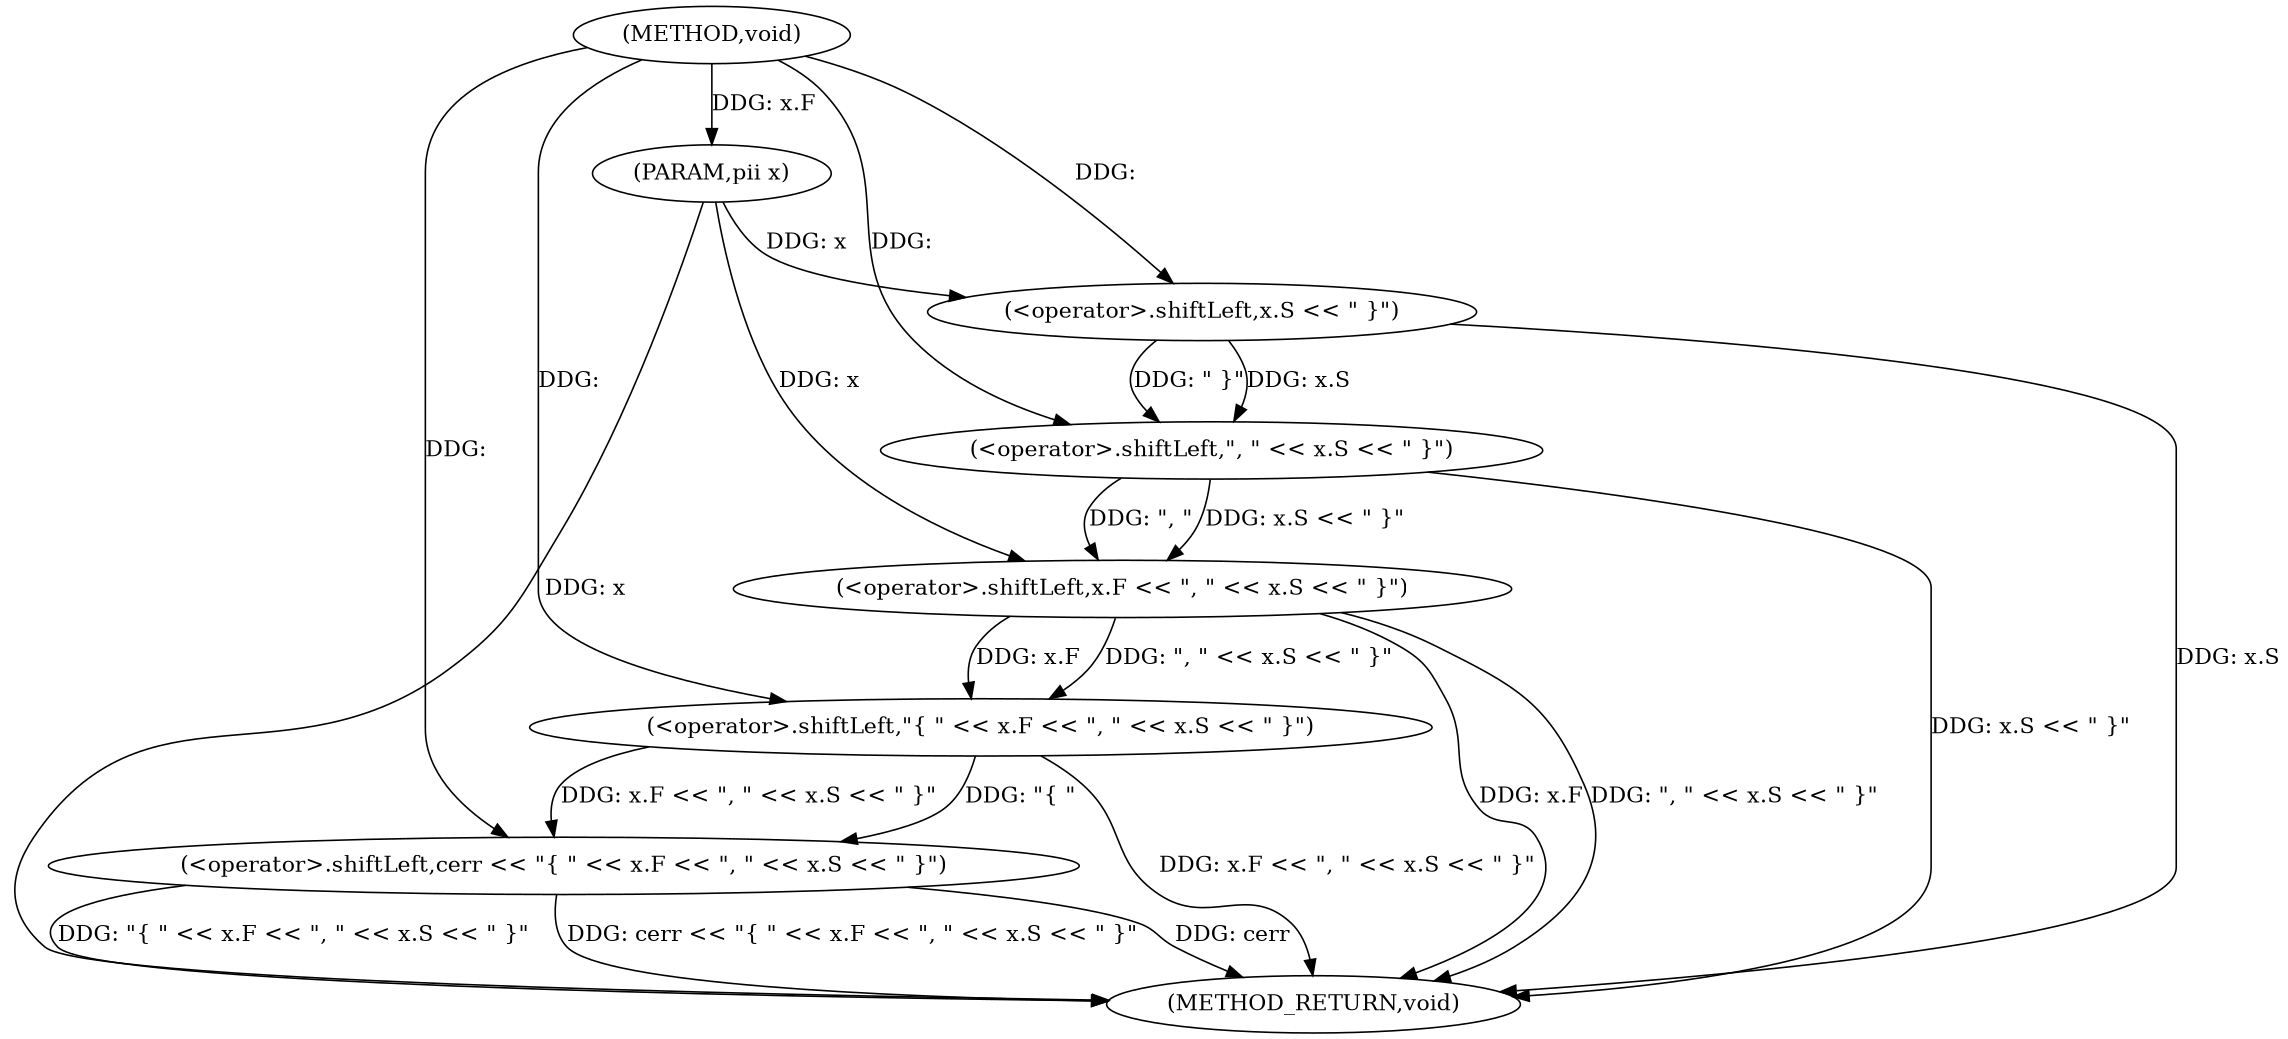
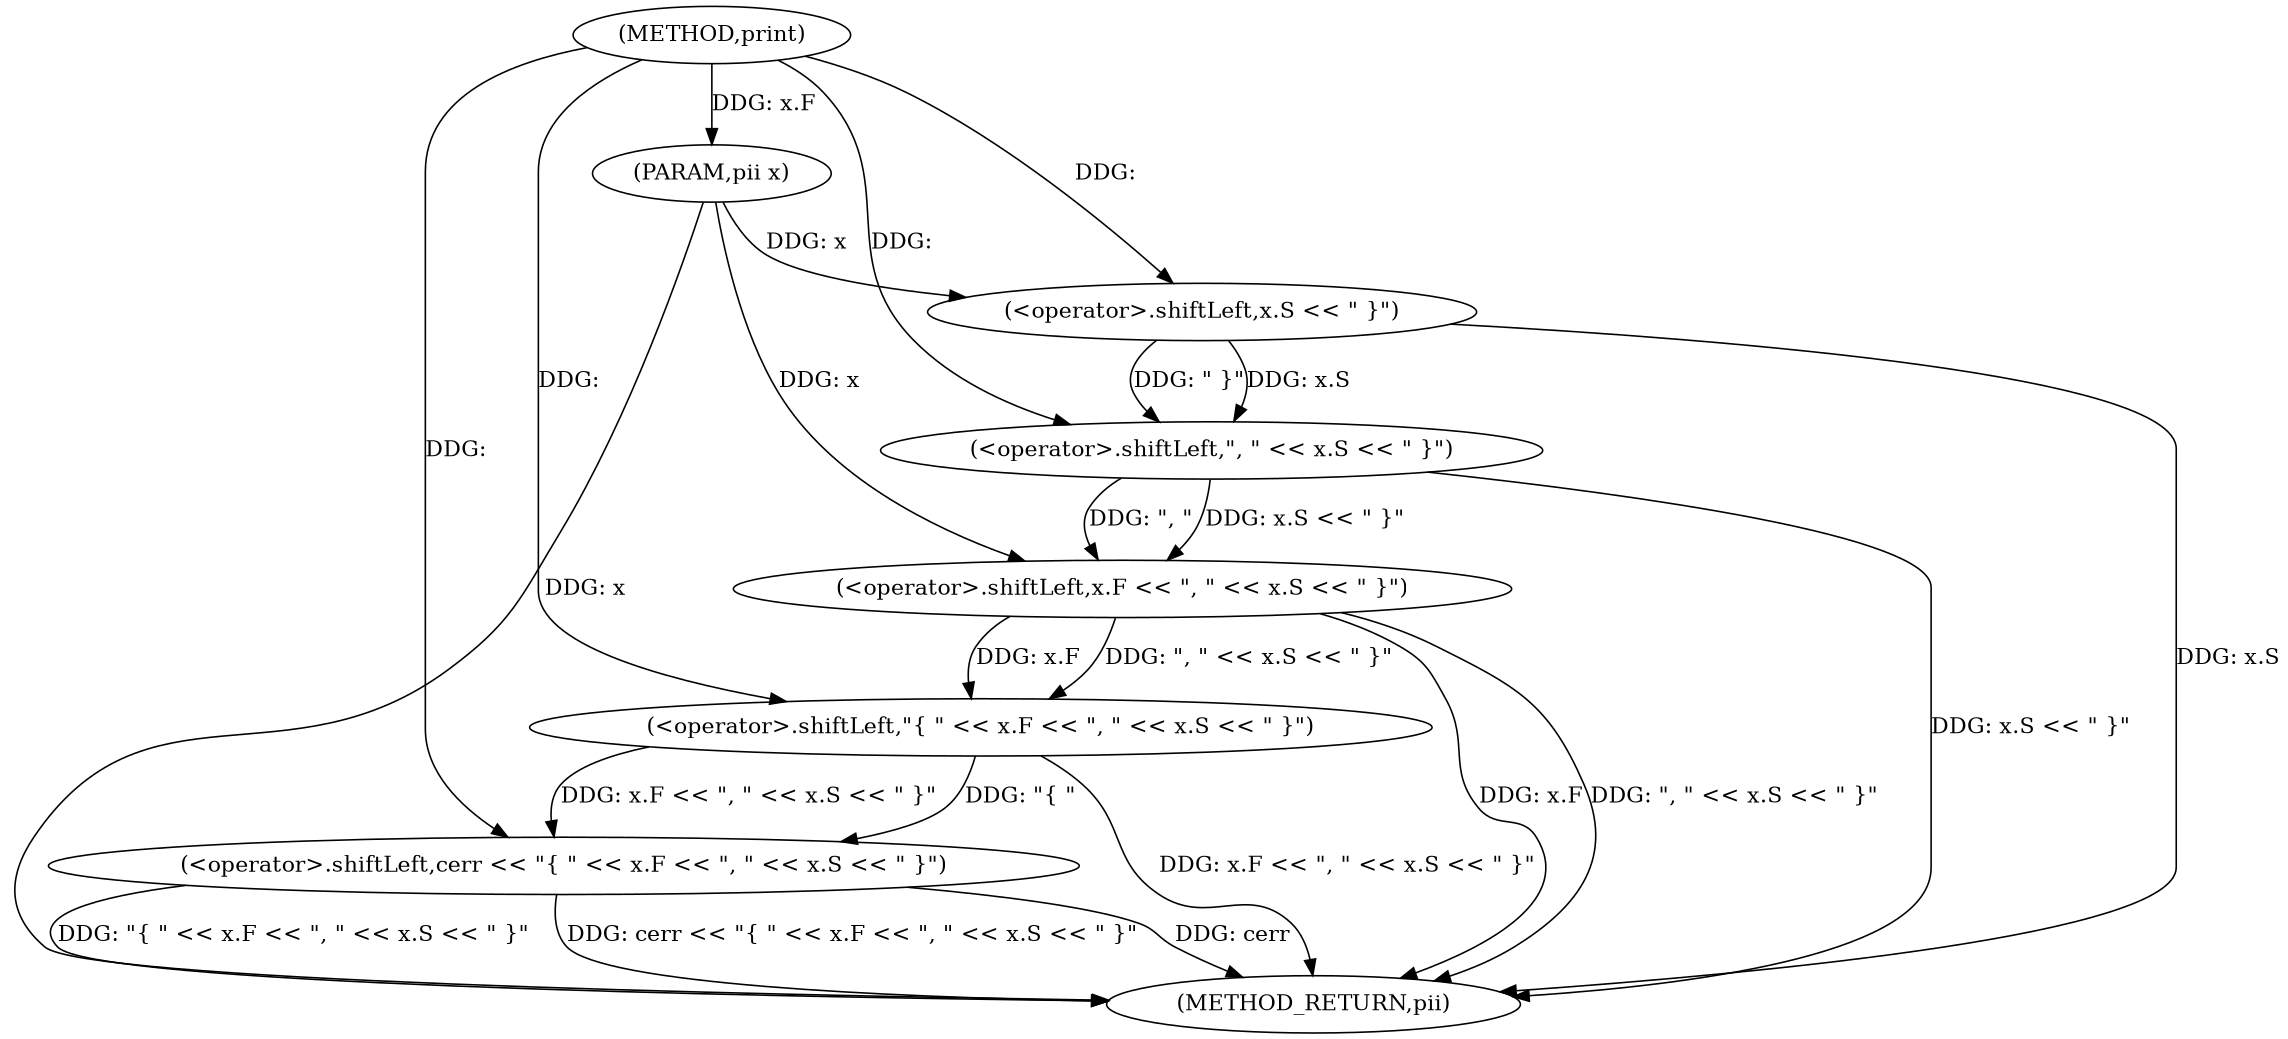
node "(METHOD,void)": label "(METHOD,void)" -> "(METHOD,print)"
node "(METHOD_RETURN,void)": label "(METHOD_RETURN,void)" -> "(METHOD_RETURN,pii)"
